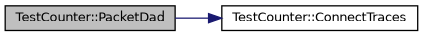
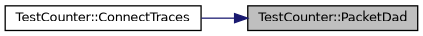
edge "TestCounter::PacketDad" -> "TestCounter::ConnectTraces": reversed
